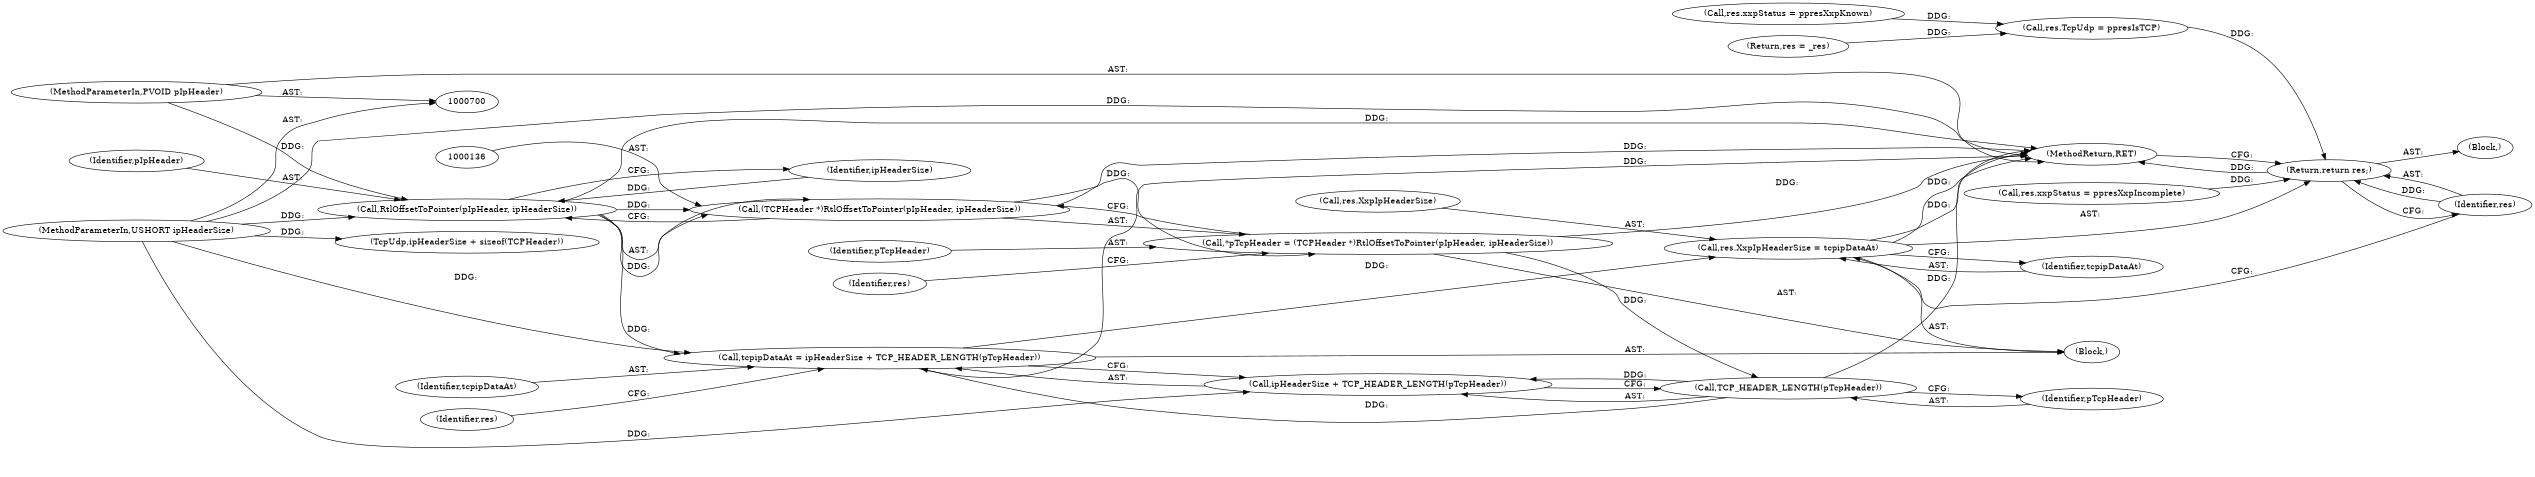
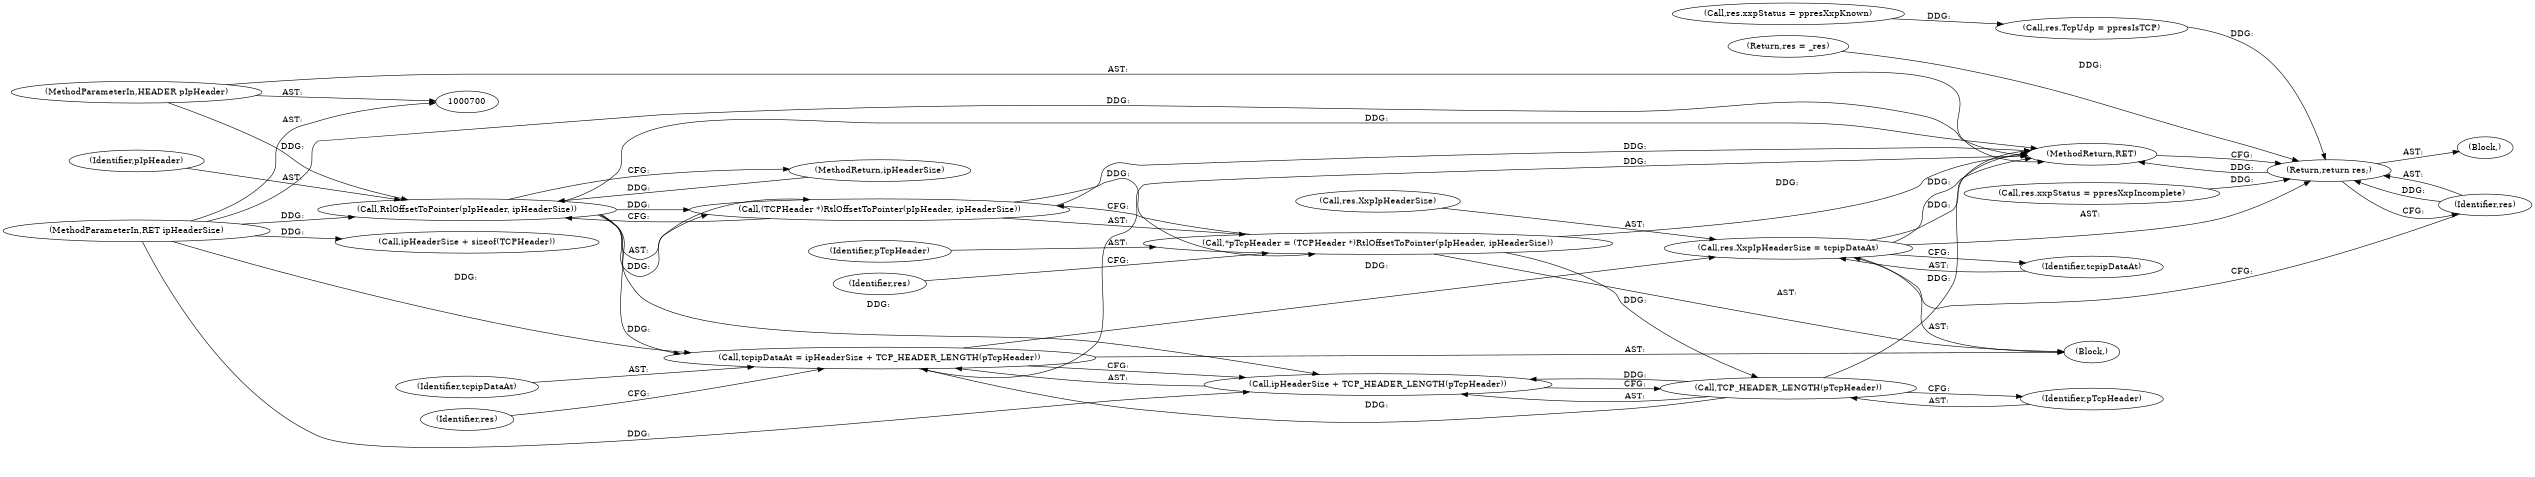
edge "(Return,res = _res)" -> "(Call,res.TcpUdp = ppresIsTCP)": now "(Return,res = _res)" -> "(Return,return res;)"
node "(MethodParameterIn,PVOID pIpHeader)": label "(MethodParameterIn,PVOID pIpHeader)" -> "(MethodParameterIn,HEADER pIpHeader)"
node "1000136": removed
node "(Identifier,ipHeaderSize)": label "(Identifier,ipHeaderSize)" -> "(MethodReturn,ipHeaderSize)"
node "(MethodParameterIn,USHORT ipHeaderSize)": label "(MethodParameterIn,USHORT ipHeaderSize)" -> "(MethodParameterIn,RET ipHeaderSize)"
node "(TcpUdp,ipHeaderSize + sizeof(TCPHeader))": label "(TcpUdp,ipHeaderSize + sizeof(TCPHeader))" -> "(Call,ipHeaderSize + sizeof(TCPHeader))"
edge "(Call,RtlOffsetToPointer(pIpHeader, ipHeaderSize))" -> "(Call,ipHeaderSize + TCP_HEADER_LENGTH(pTcpHeader))": added, label "DDG:"
